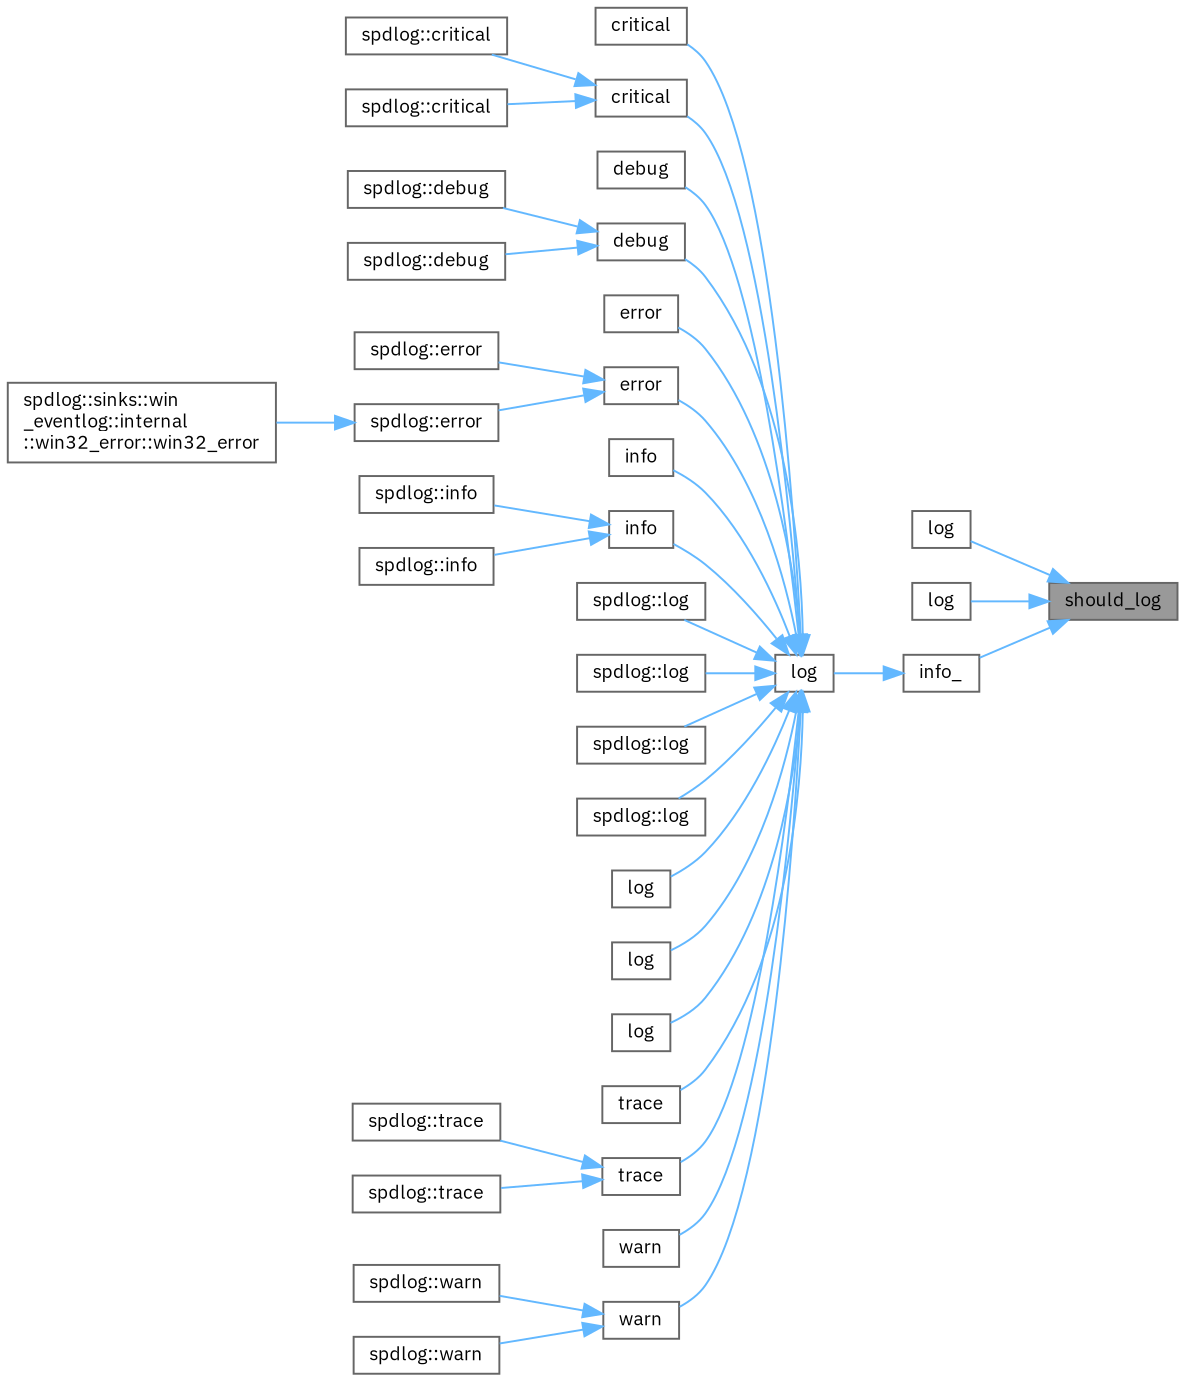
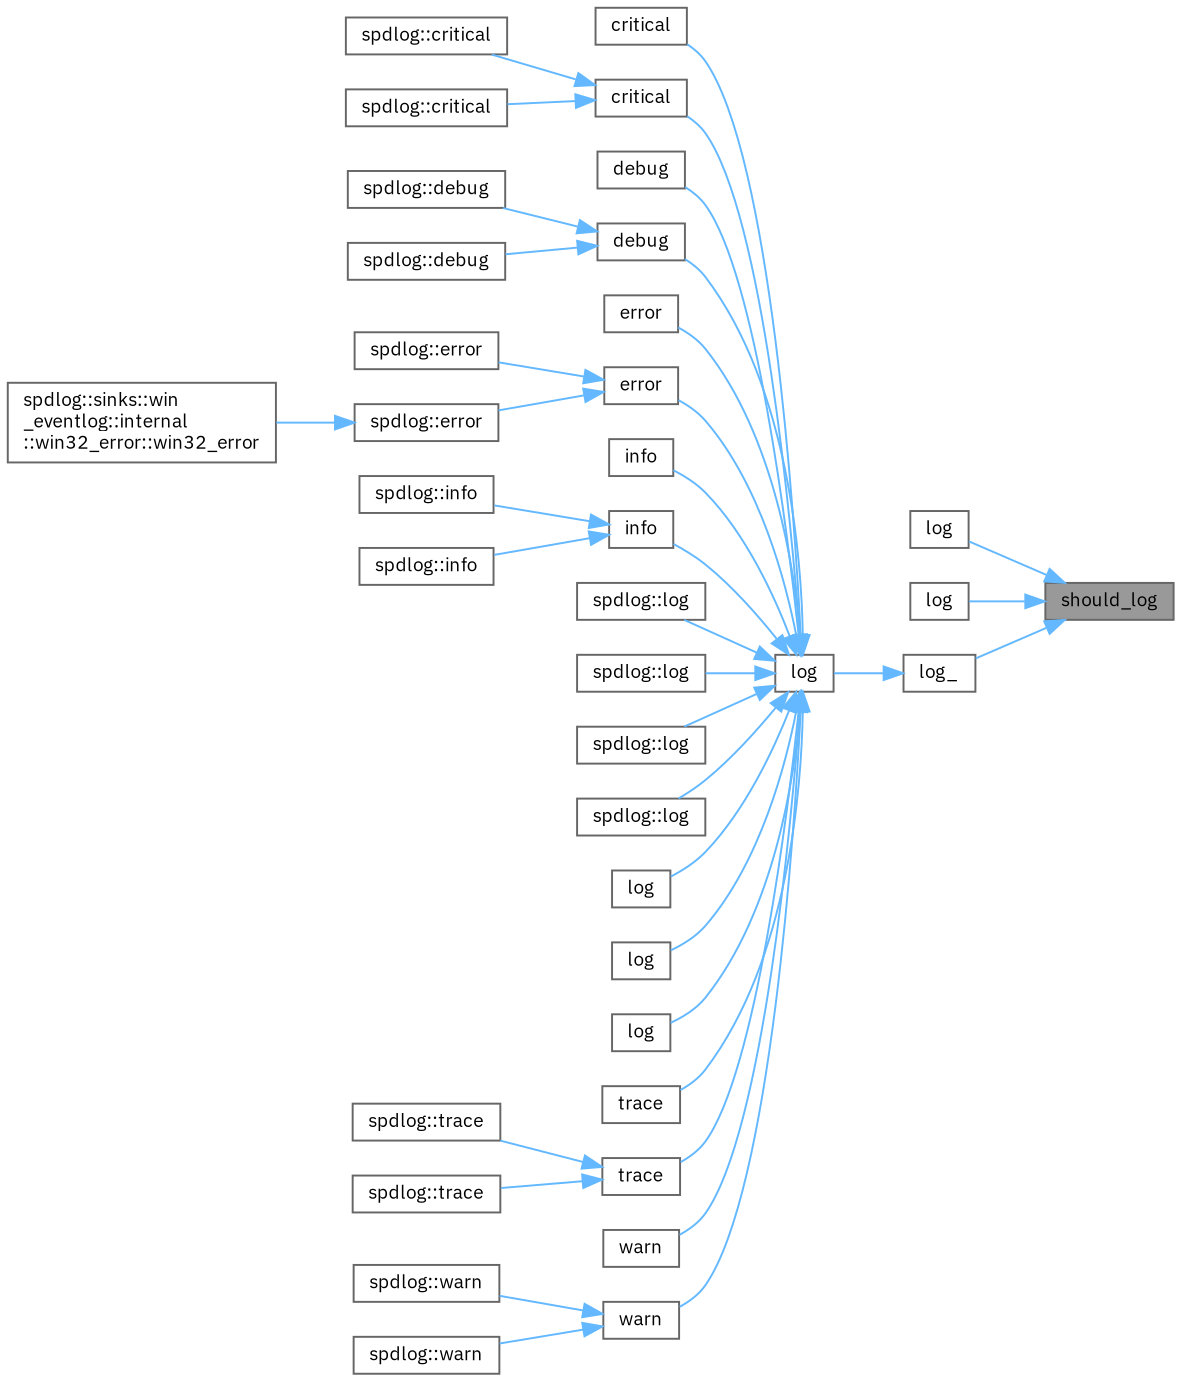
node "info_": label "info_" -> "log_"
